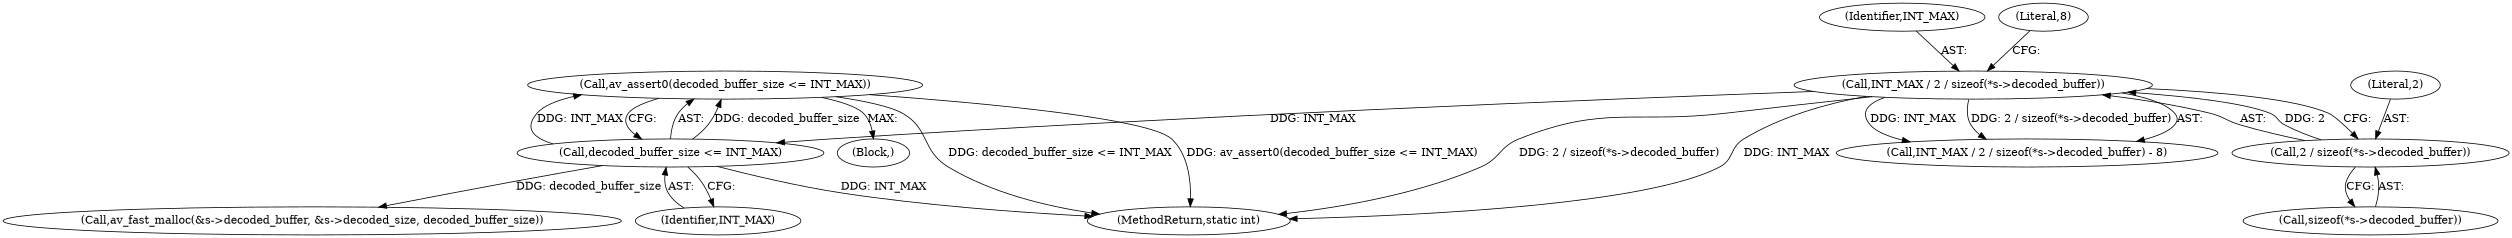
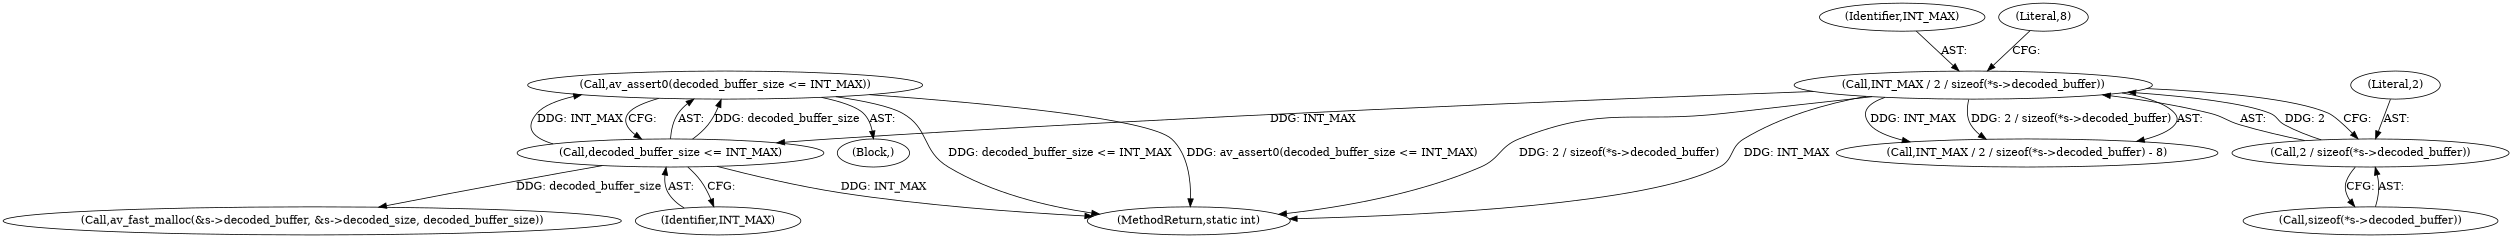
edge "(Call,av_assert0(decoded_buffer_size <= INT_MAX))" -> "(Block,)": label "MAX: " -> "AST: "
